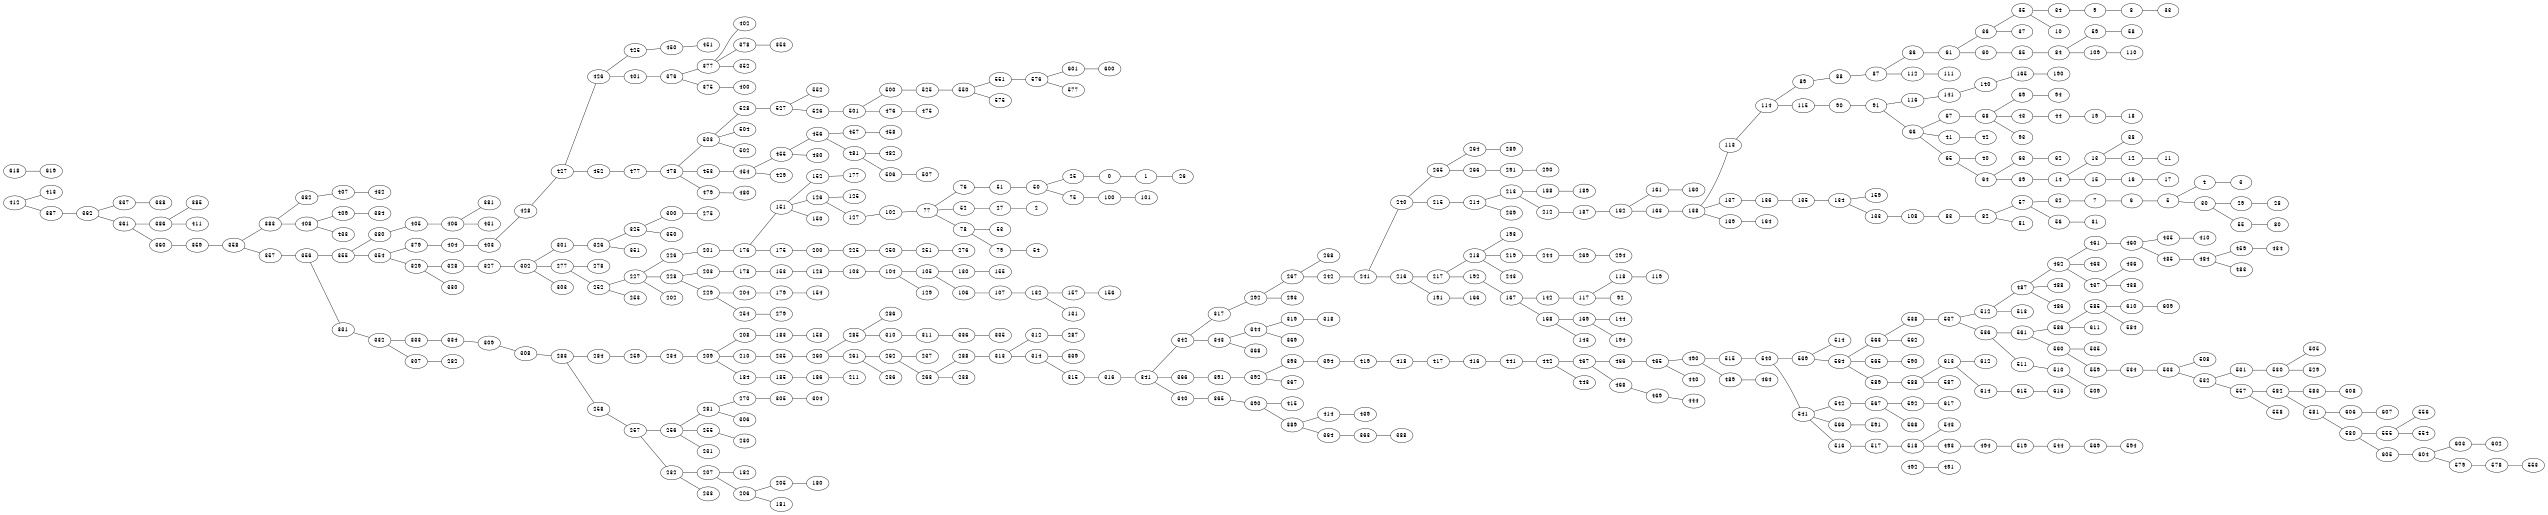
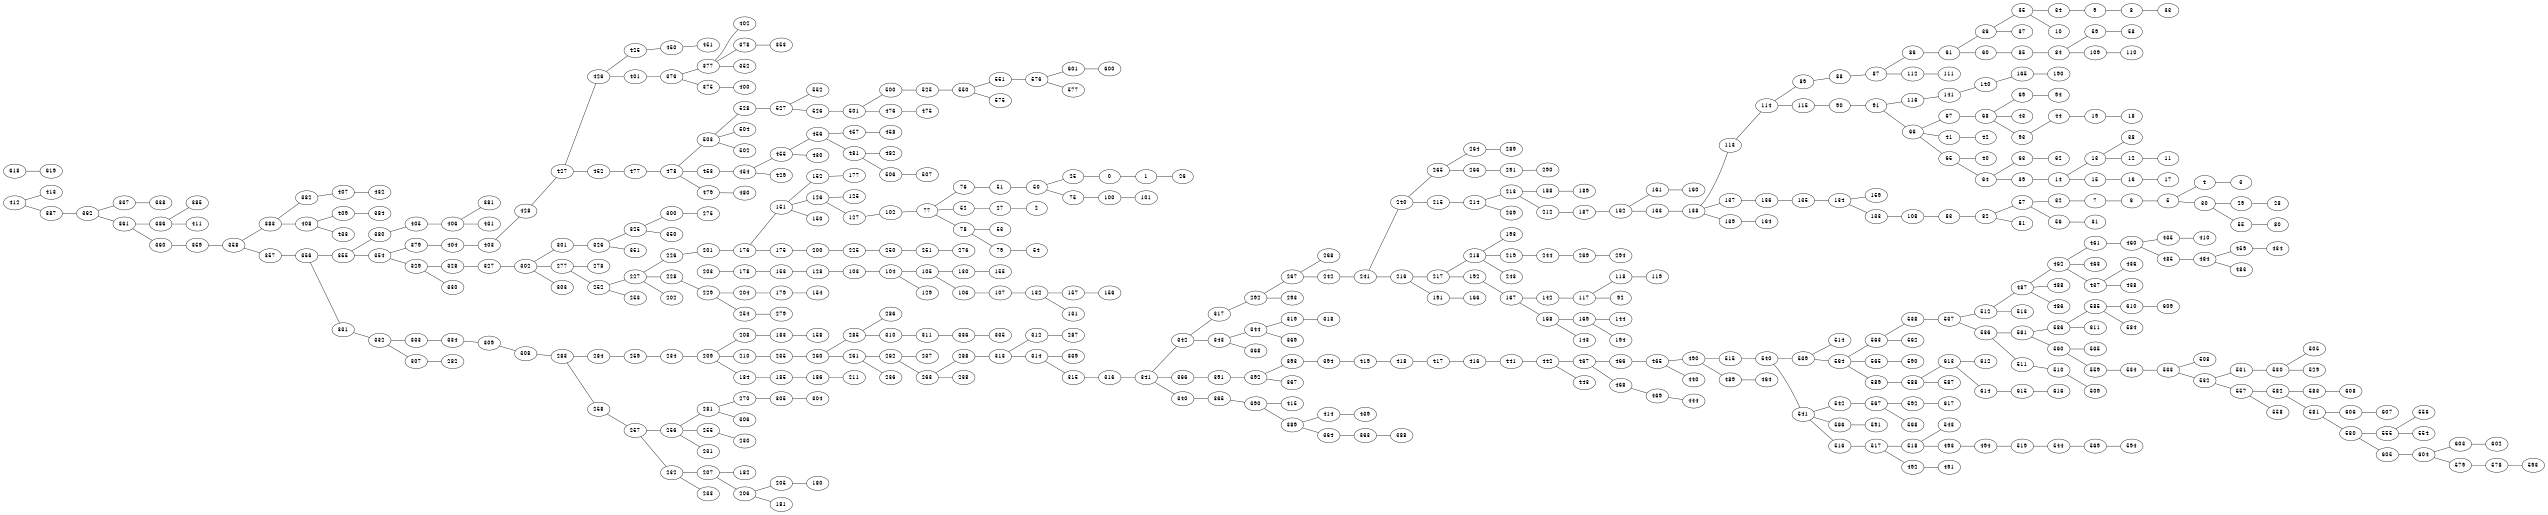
edge "43" -- "44": now "93" -- "44"
edge "203" -- "228": removed
edge "517" -- "492": added
node "553": label "553" -> "593"
